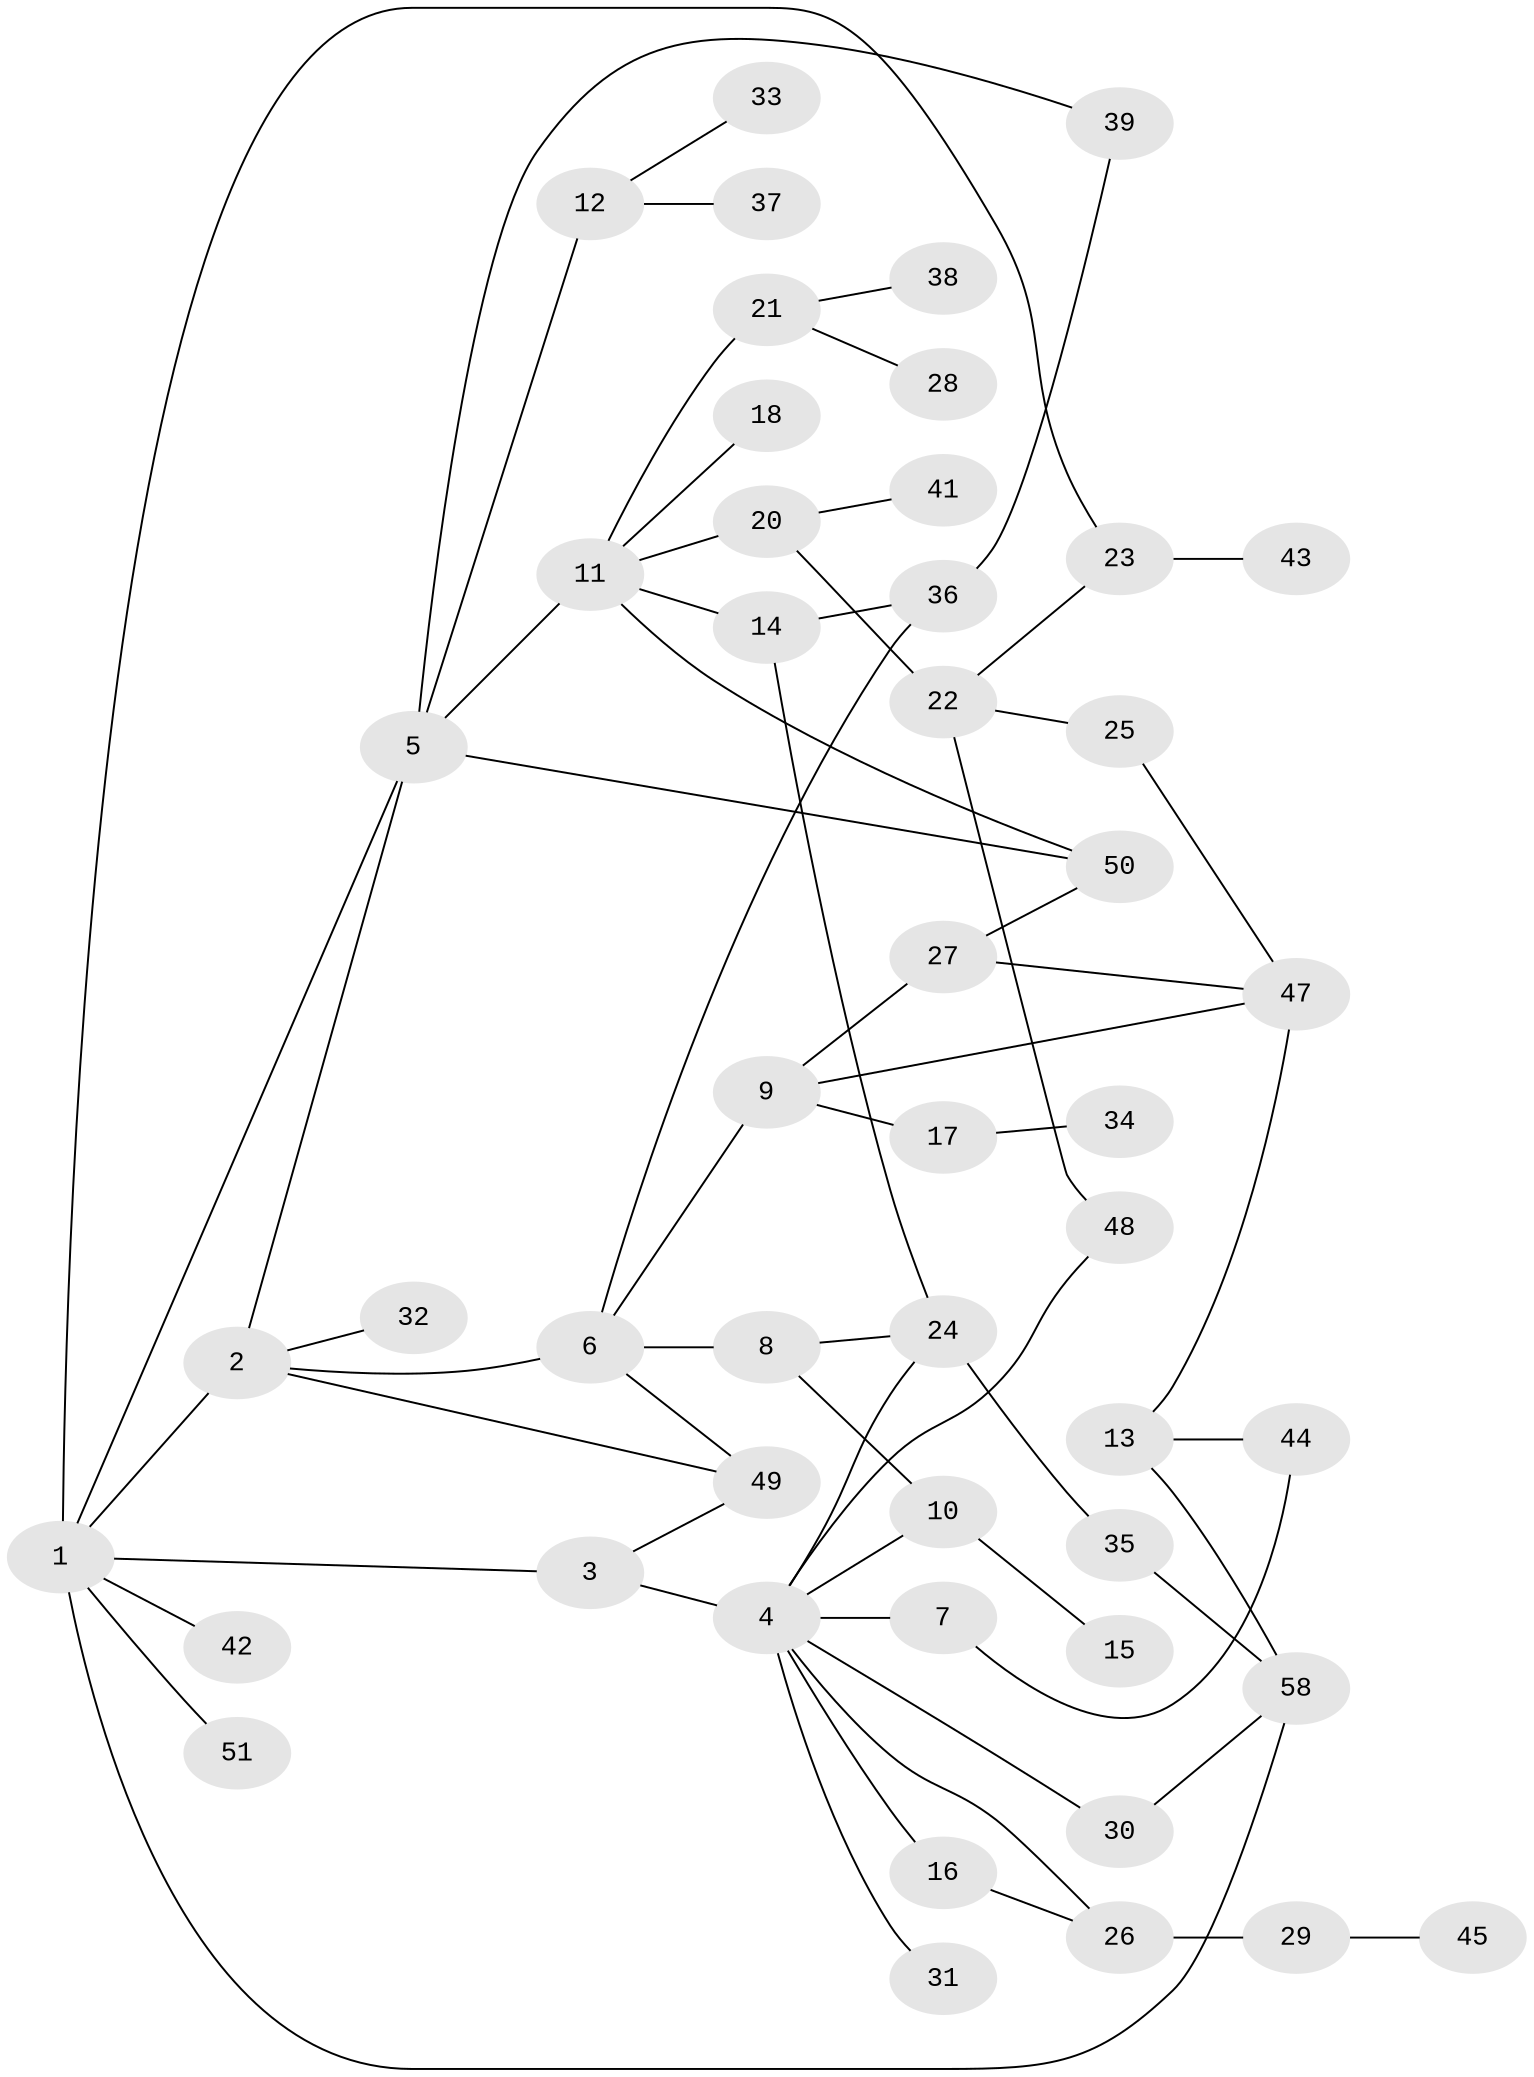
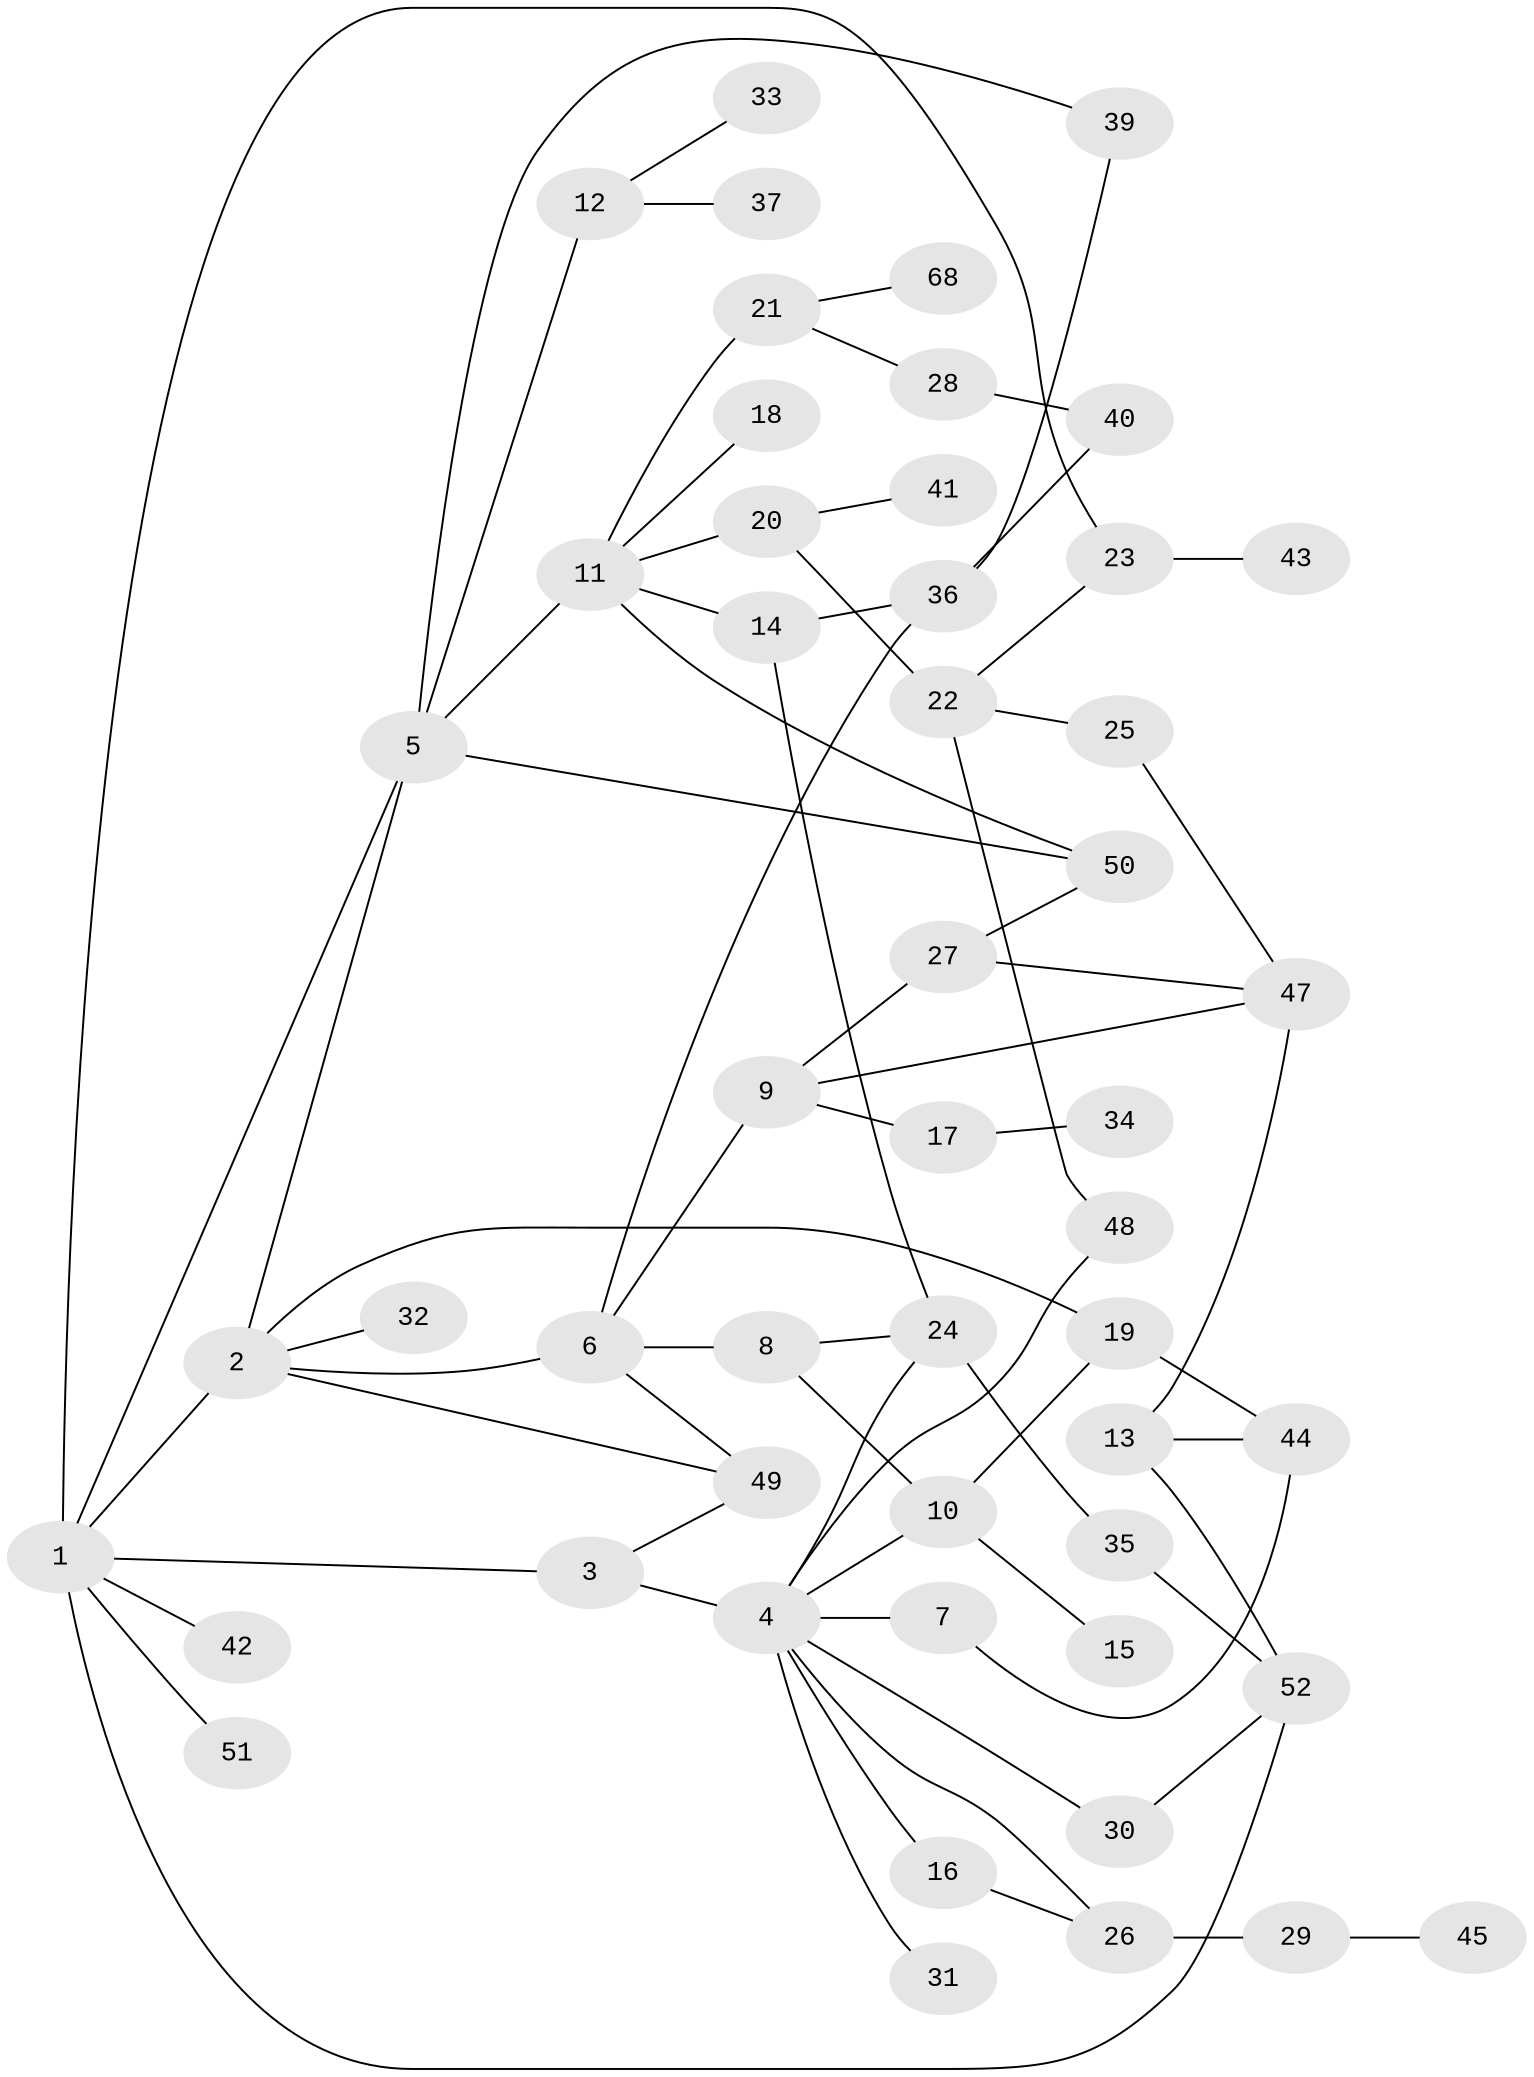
node "38": label "38" -> "68"
node "40": added
node "19": added
node "58": label "58" -> "52"
